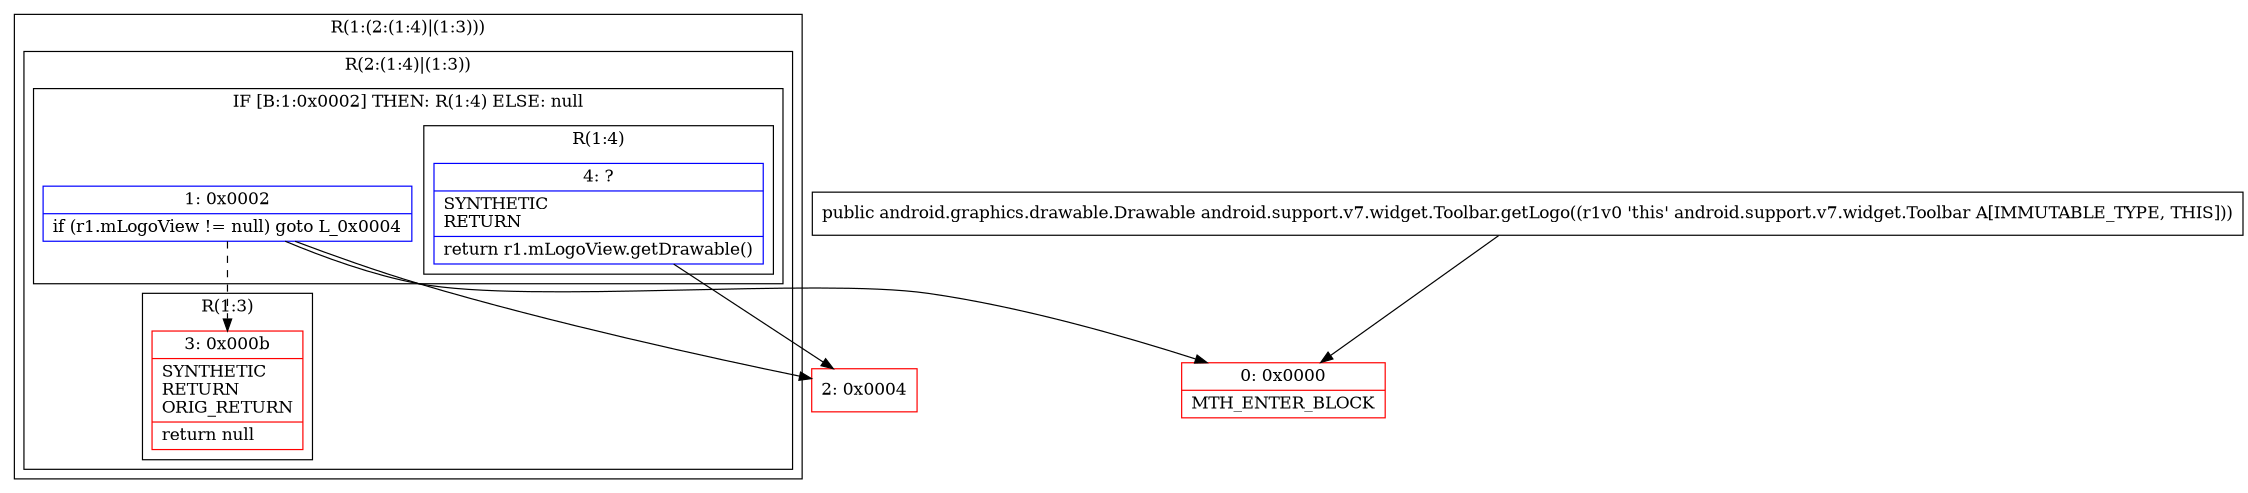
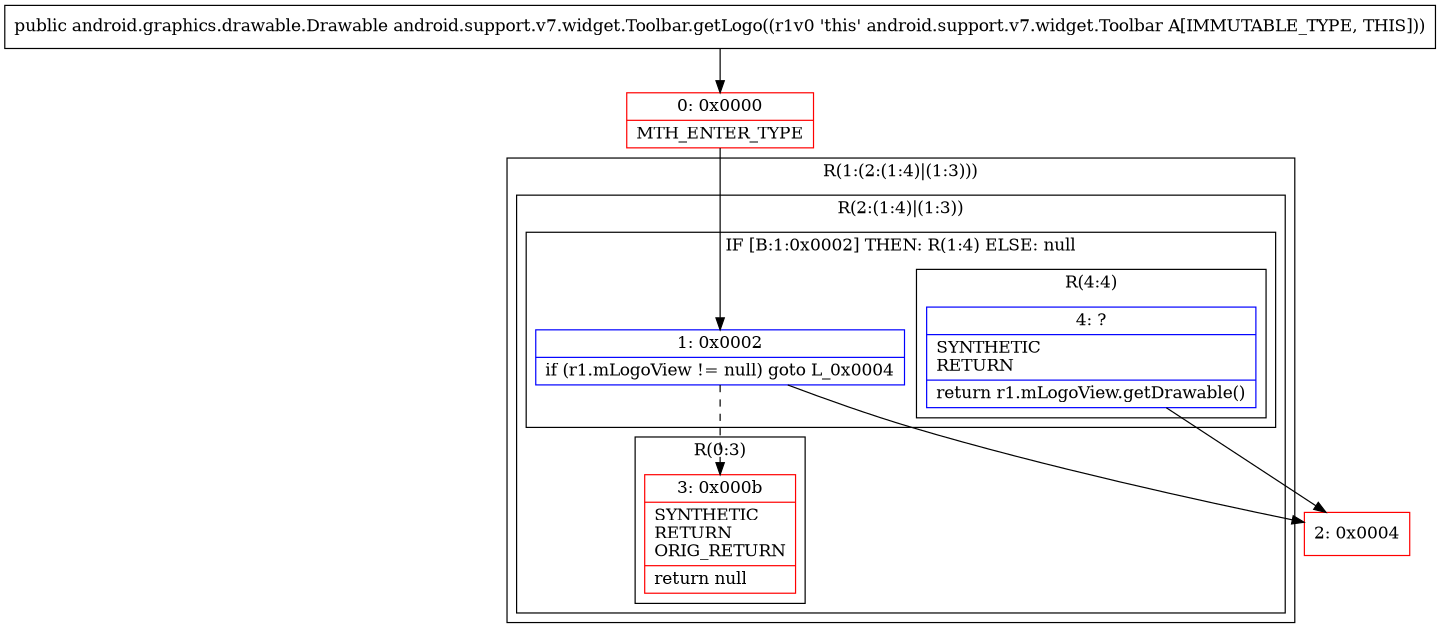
cluster "R(1:4)": label "R(1:4)" -> "R(4:4)"
edge "1: 0x0002" -> "0: 0x0000": reversed
cluster "R(1:3)": label "R(1:3)" -> "R(0:3)"
node "0: 0x0000": text "MTH_ENTER_BLOCK" -> "MTH_ENTER_TYPE"
